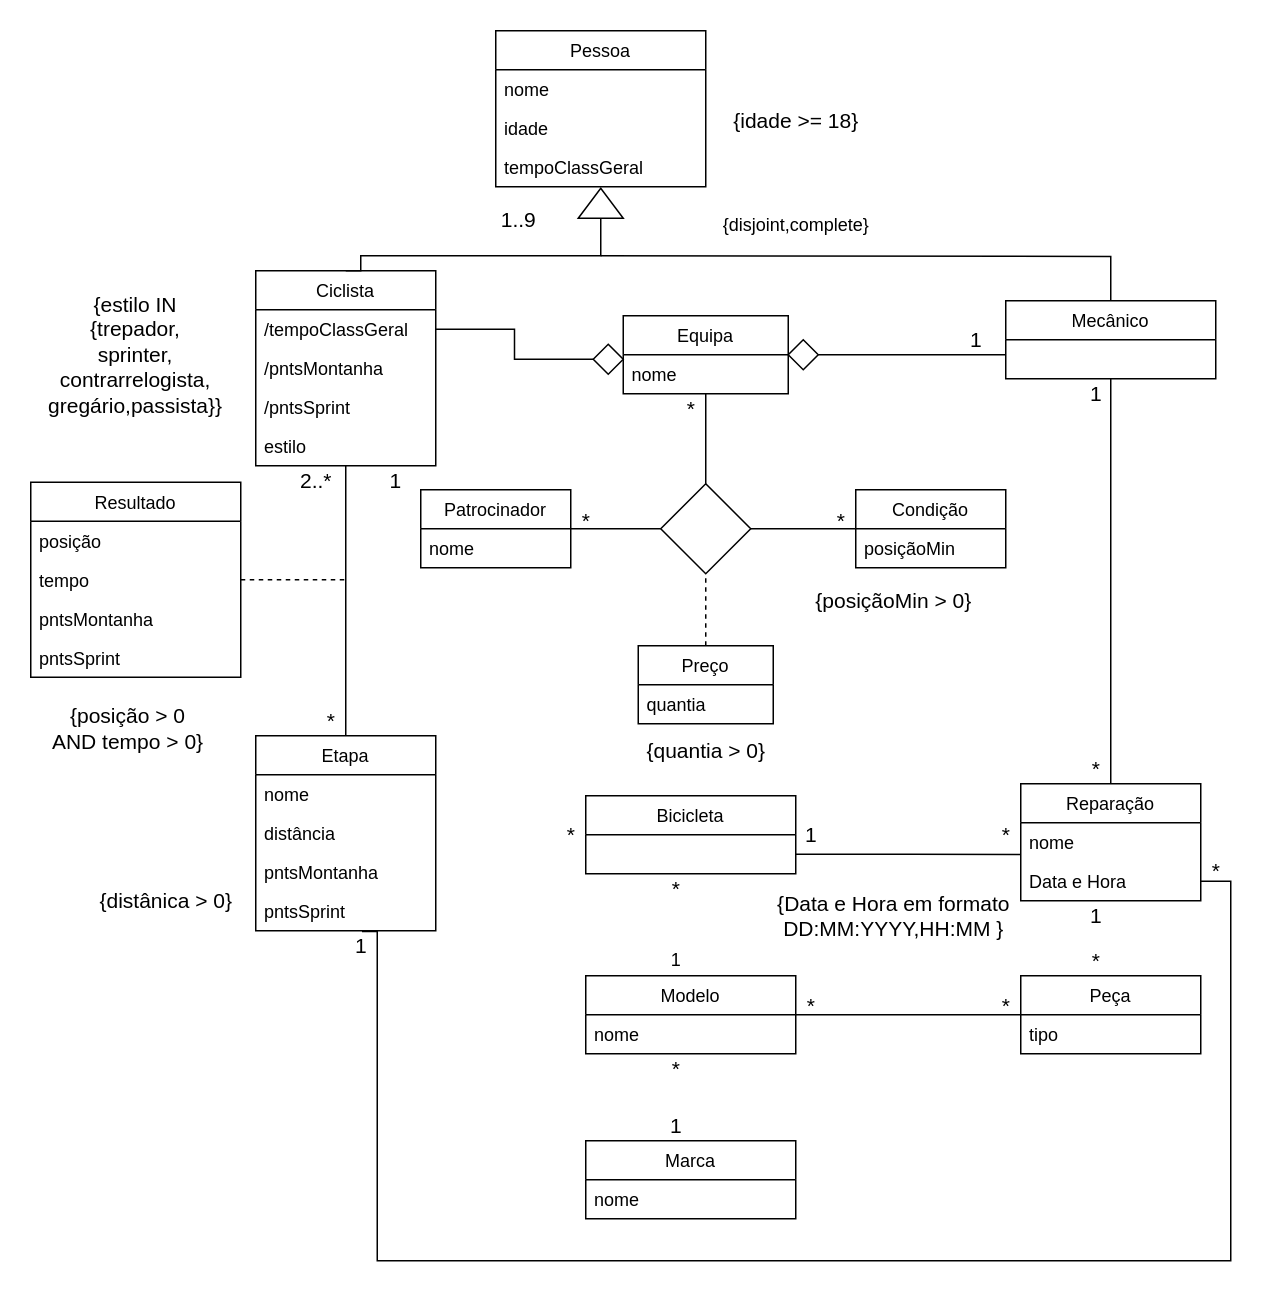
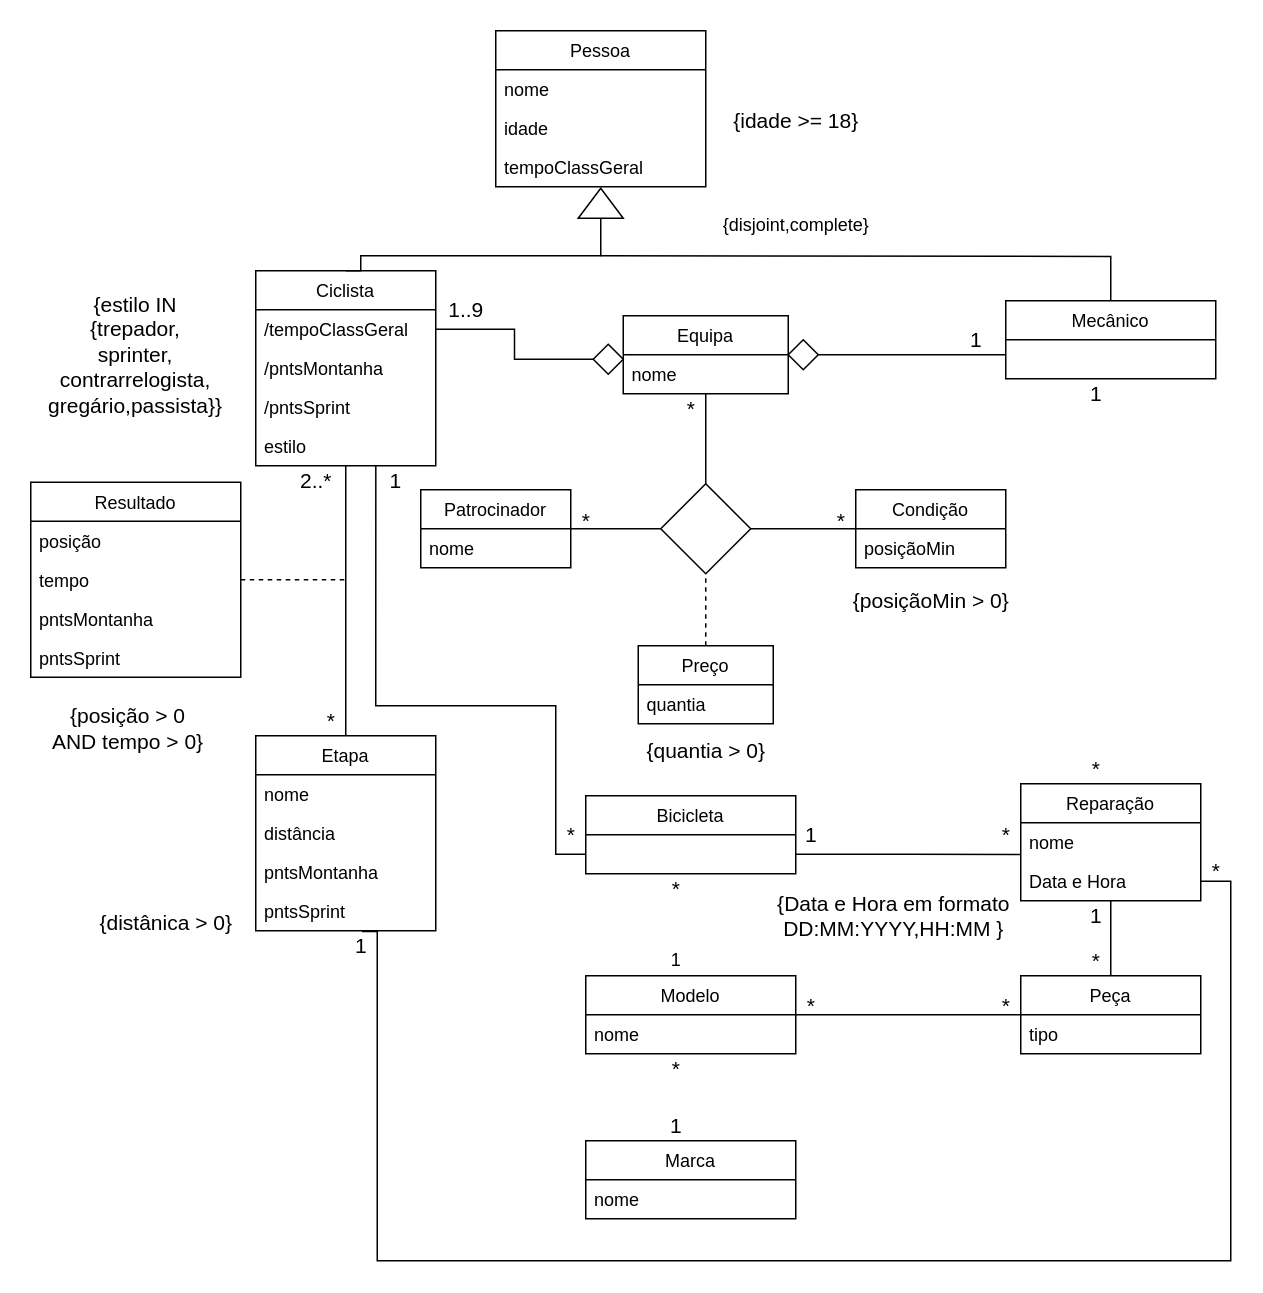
node "1..9": moved (518, 220) -> (466, 310)
edge "Mecânico" -- "Reparação": removed
node "{posiçãoMin > 0}": moved (893, 601) -> (931, 601)
edge "estilo" -- "Bicicleta": added
node "{distânica > 0}": moved (166, 901) -> (166, 923)
edge "Reparação" -- "Peça": added
